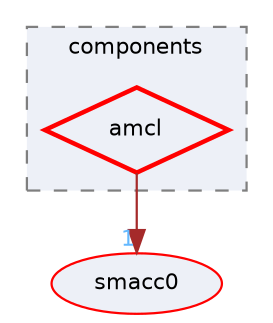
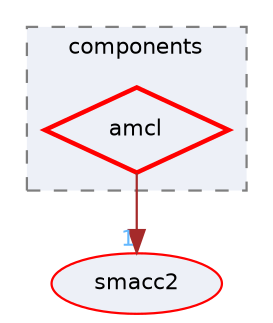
node "smacc0": label "smacc0" -> "smacc2"
